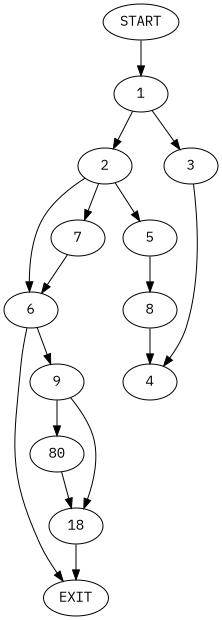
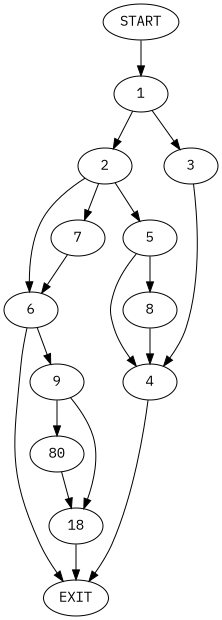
edge "5" -> "4": added
edge "4" -> "EXIT": added
